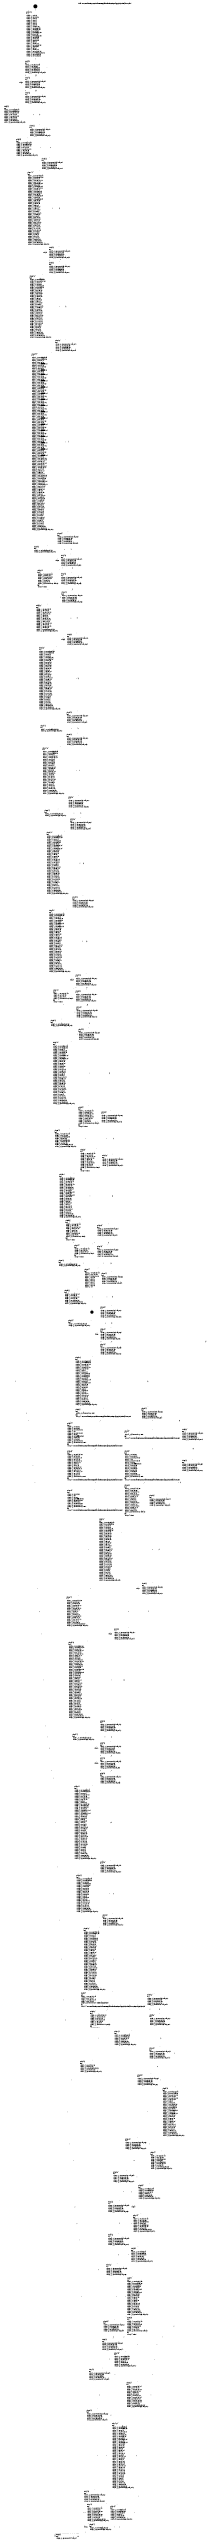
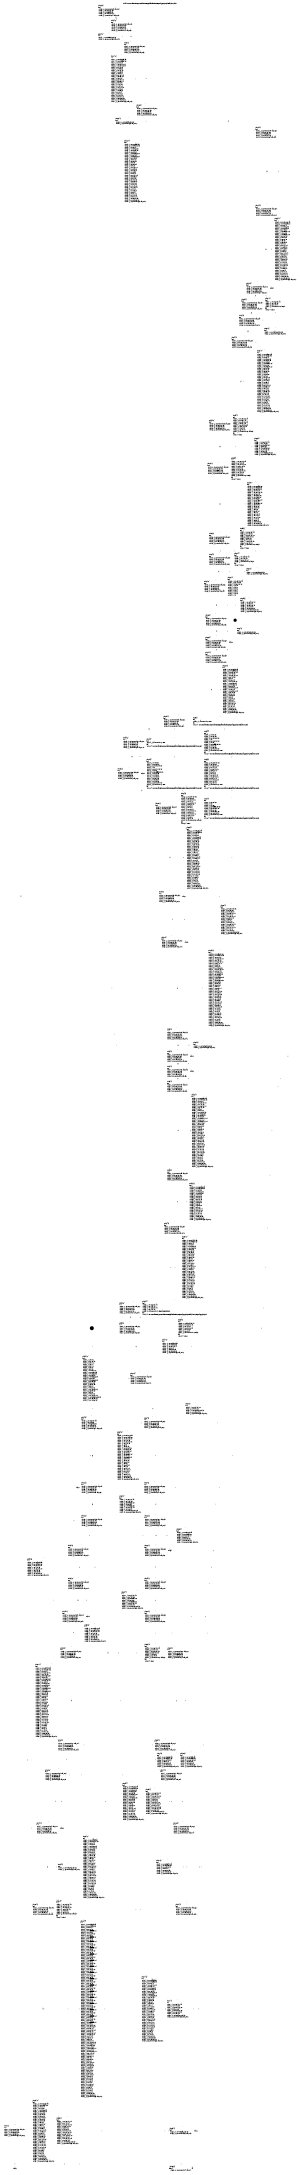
edge "0x401c7c [28]" -> "0x401c98 [28]": reversed
node "0x40329b": added
